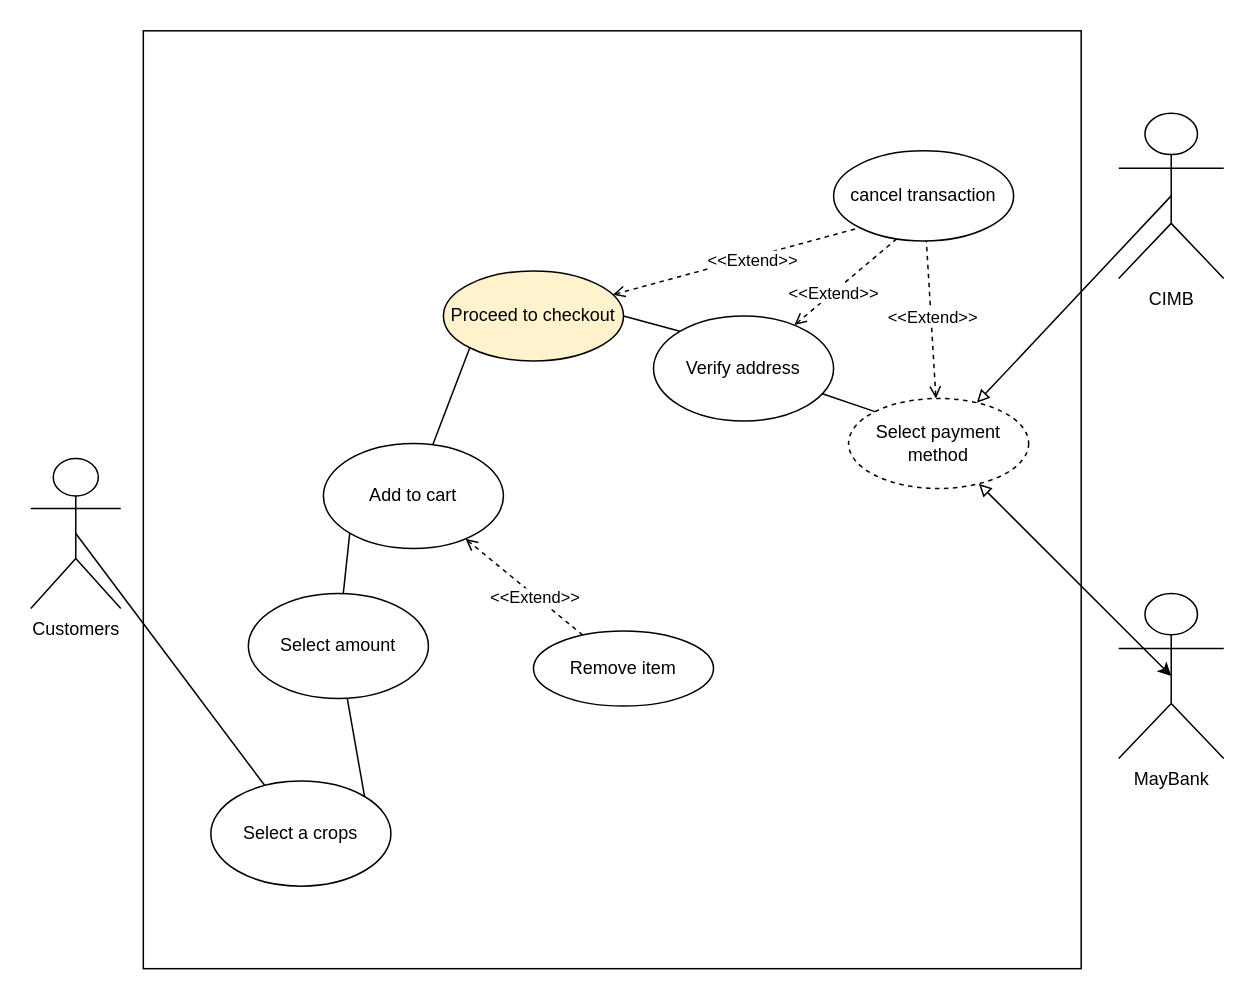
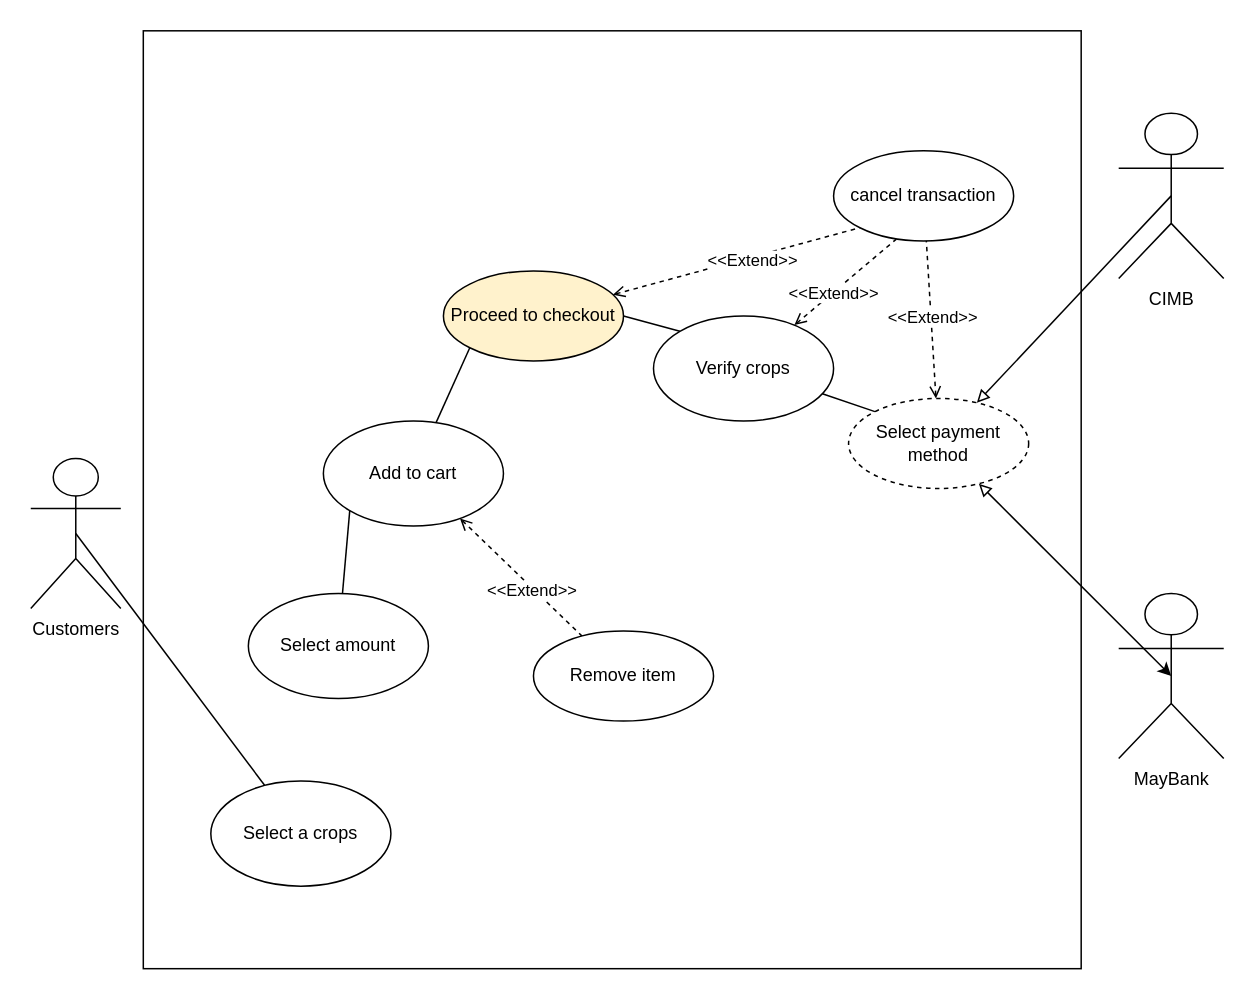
node "Verify address": label "Verify address" -> "Verify crops"
node "Add to cart": moved (413, 496) -> (413, 473)
node "Remove item": size 180x75 -> 180x90
edge "Select amount" -- "Select a crops": removed
